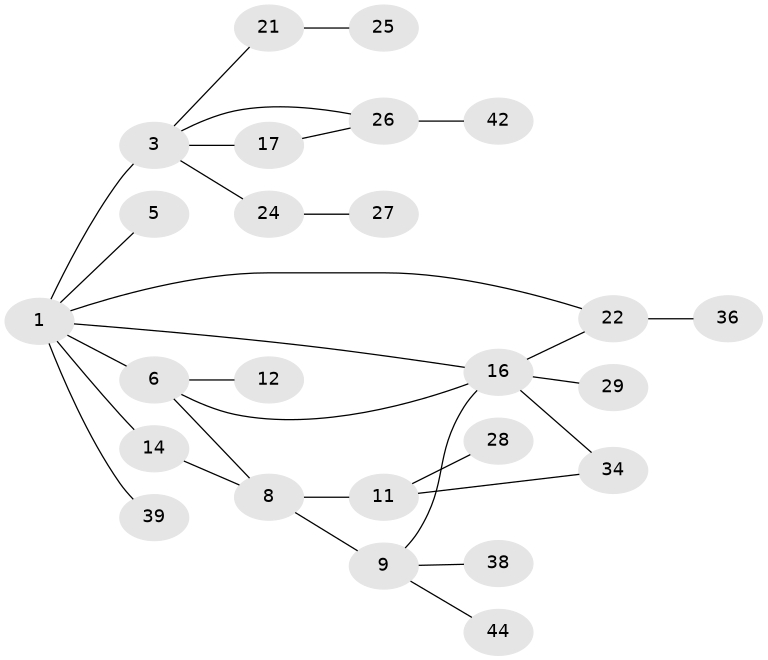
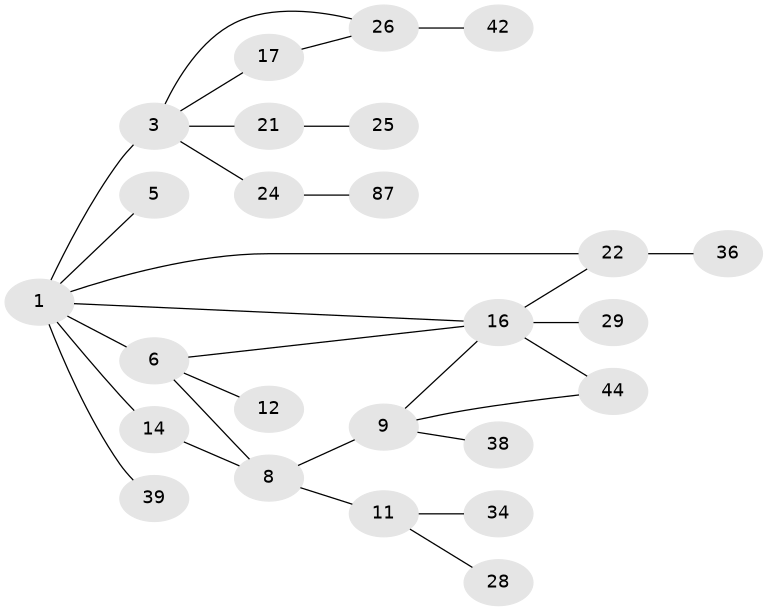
node "27": label "27" -> "87"
edge "16" -- "34": now "16" -- "44"
